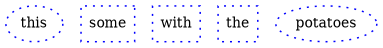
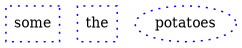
node "this": removed
node "with": removed
